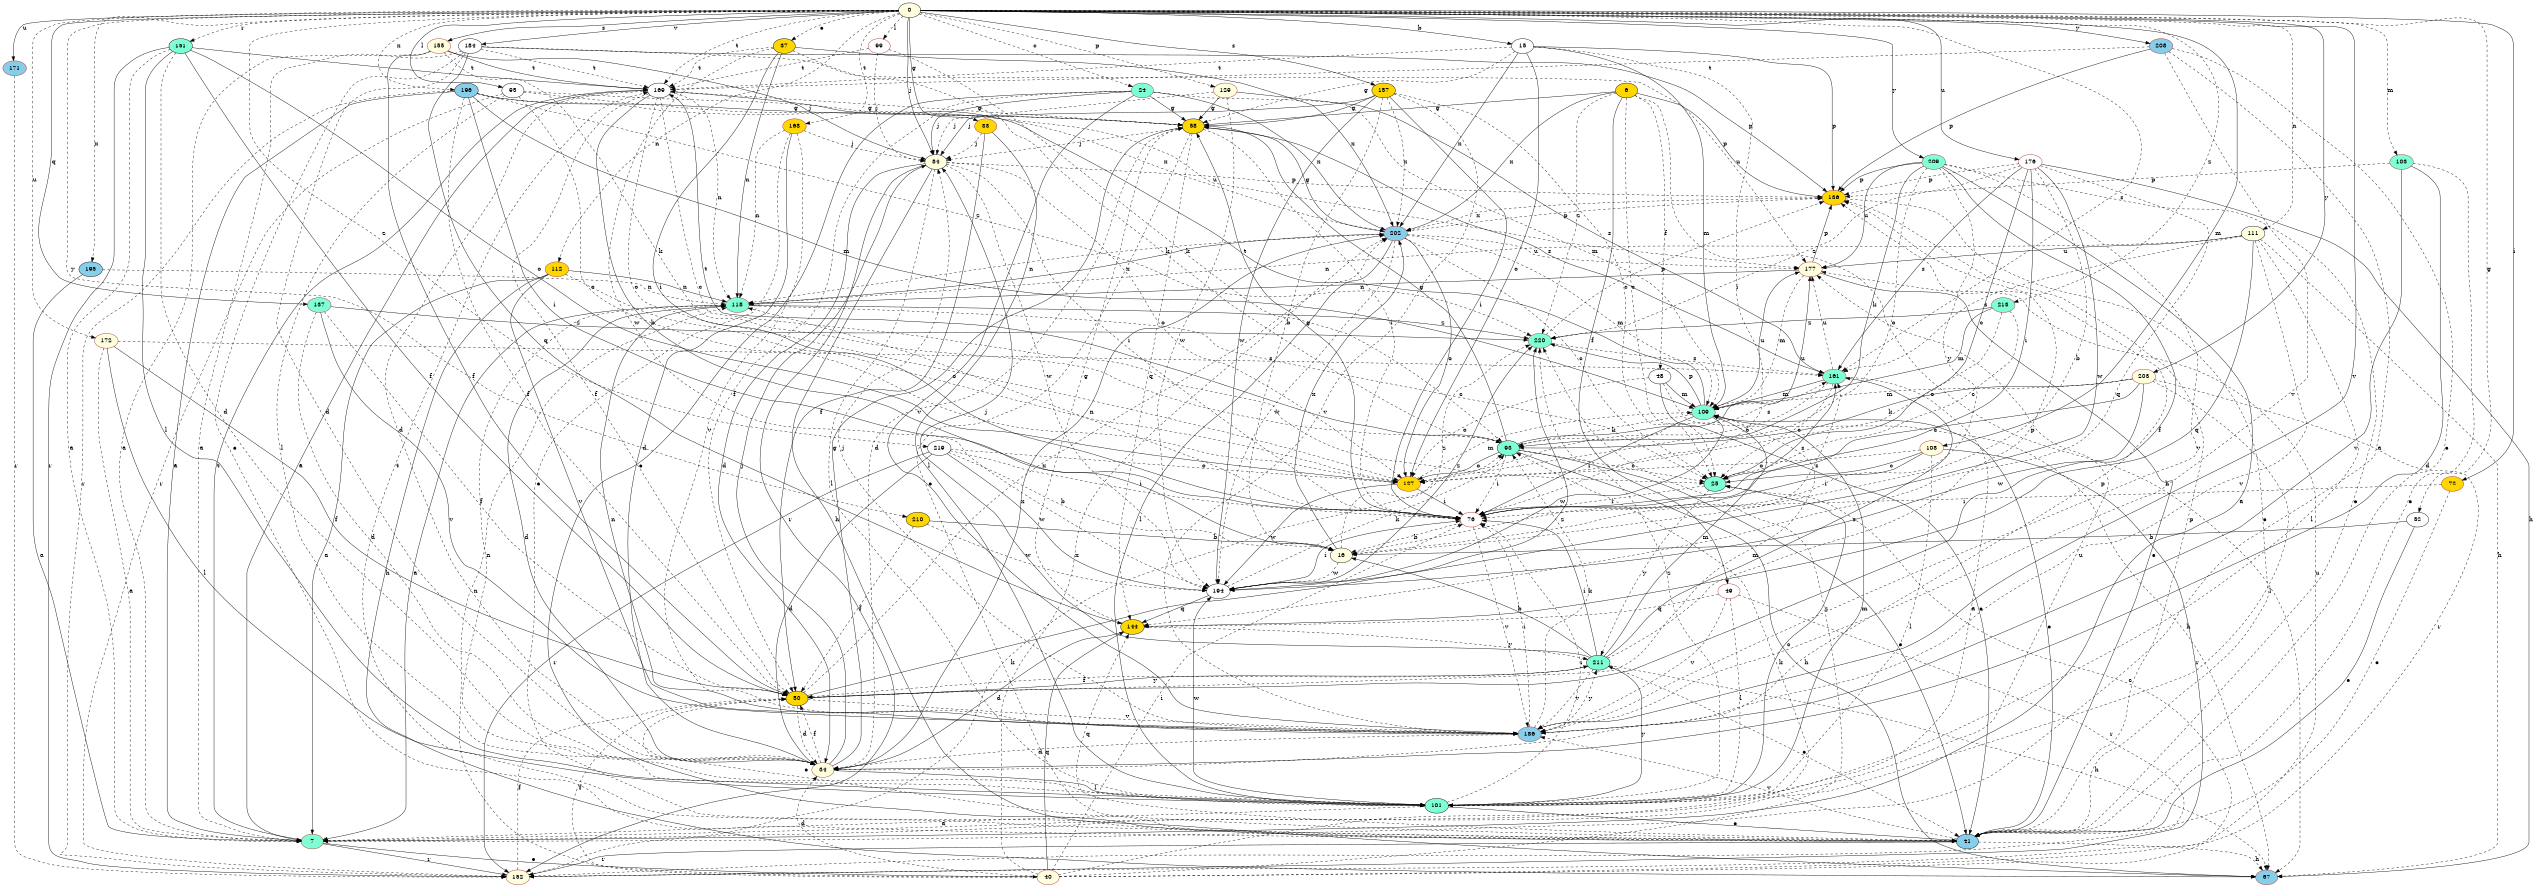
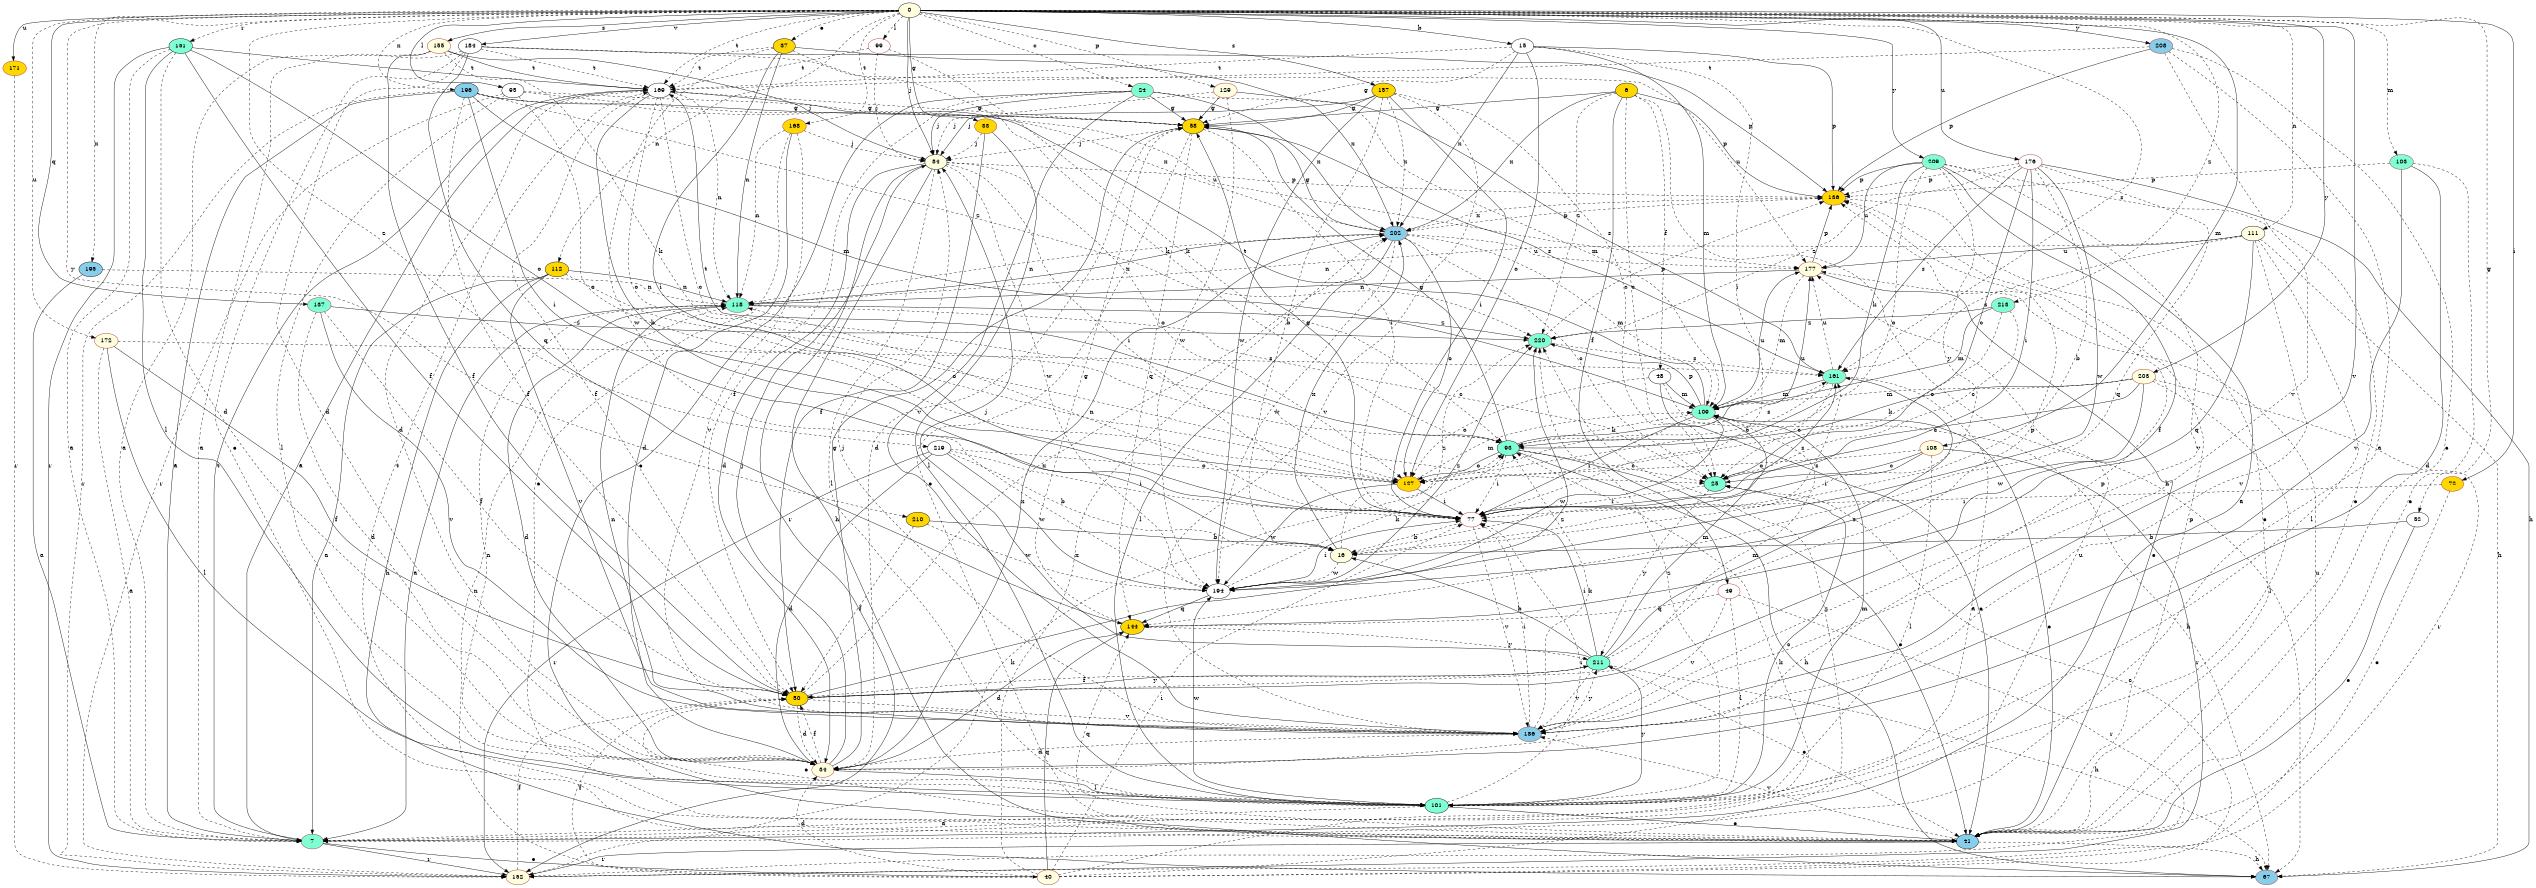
node "171": fillcolor skyblue -> gold
node "112": color brown -> black
node "76": label "76" -> "77"
